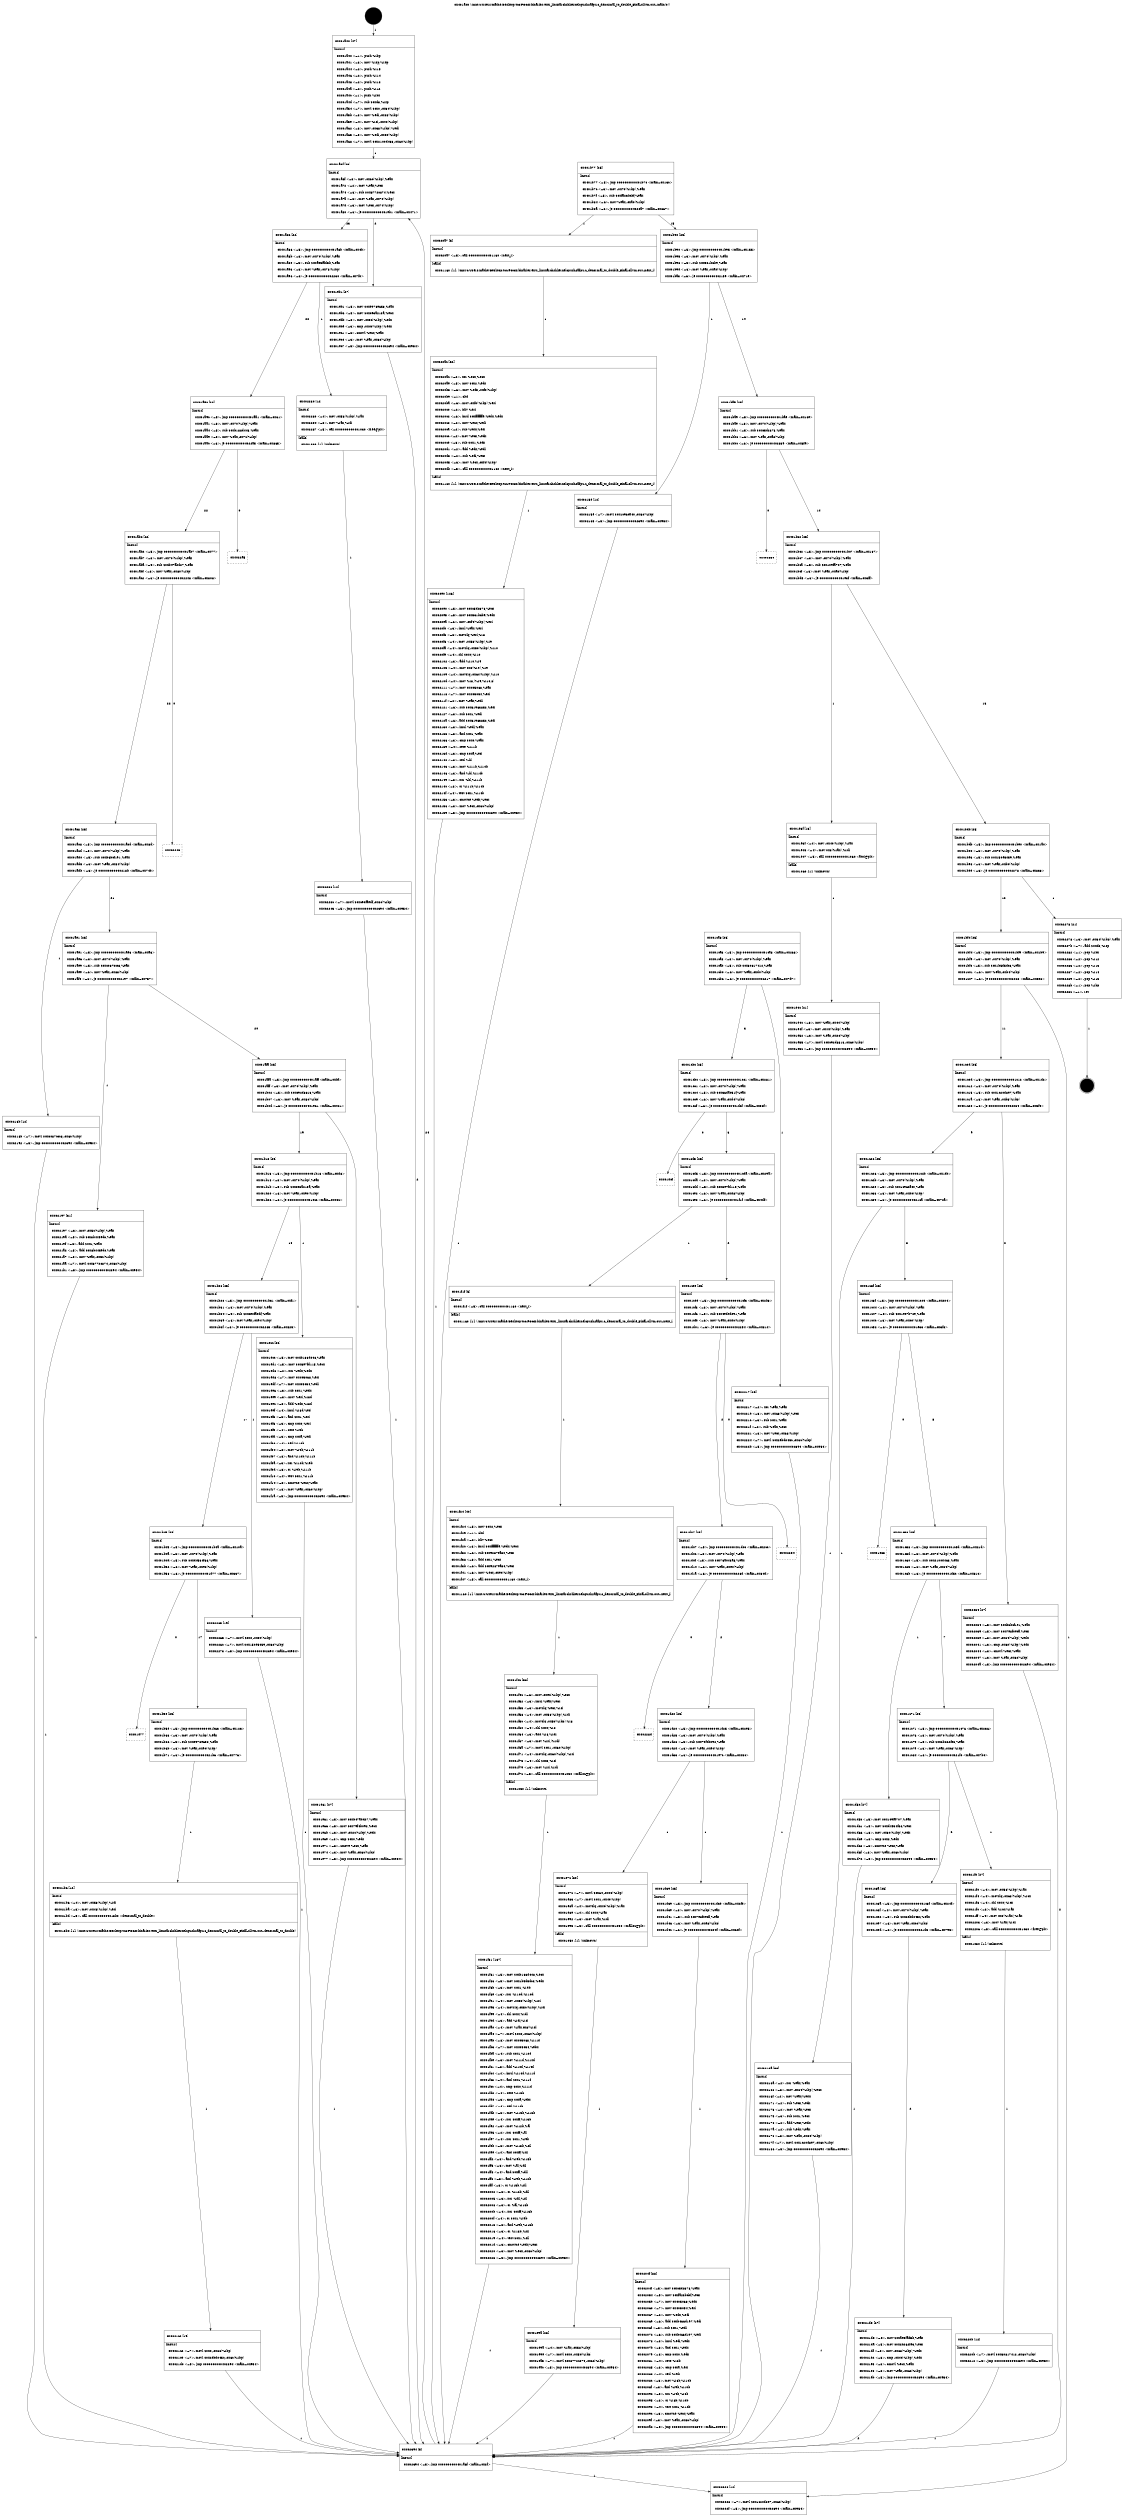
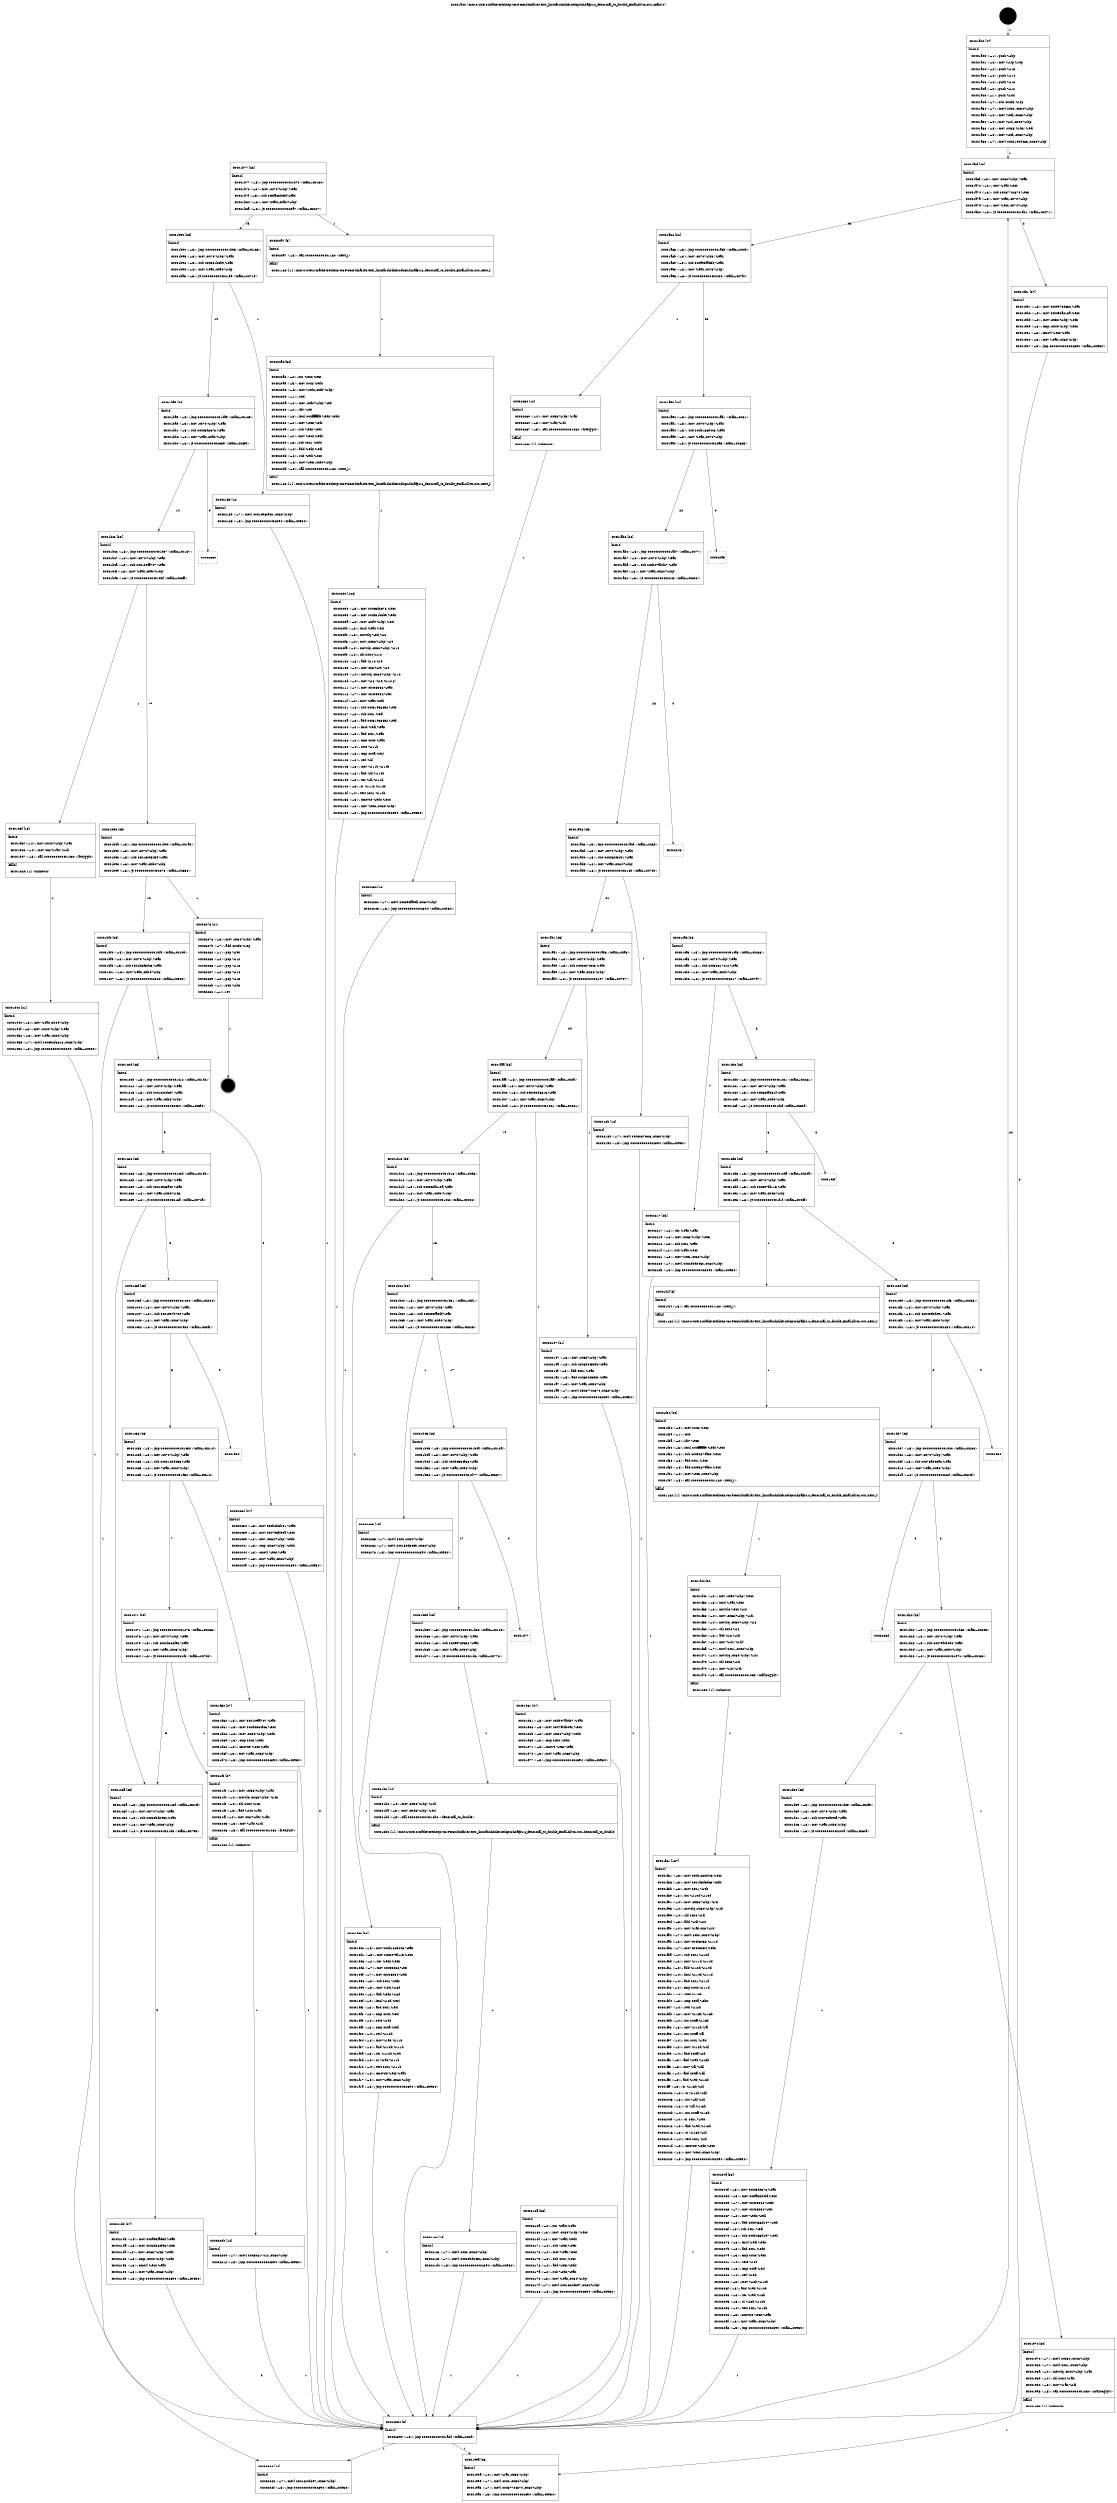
edge "0x401c26 [25]" -> "0x40216a [33]": now "0x401c26 [25]" -> "0x401c8a [25]"
edge "0x401e9a [23]" -> "0x402394 [5]": reversed
